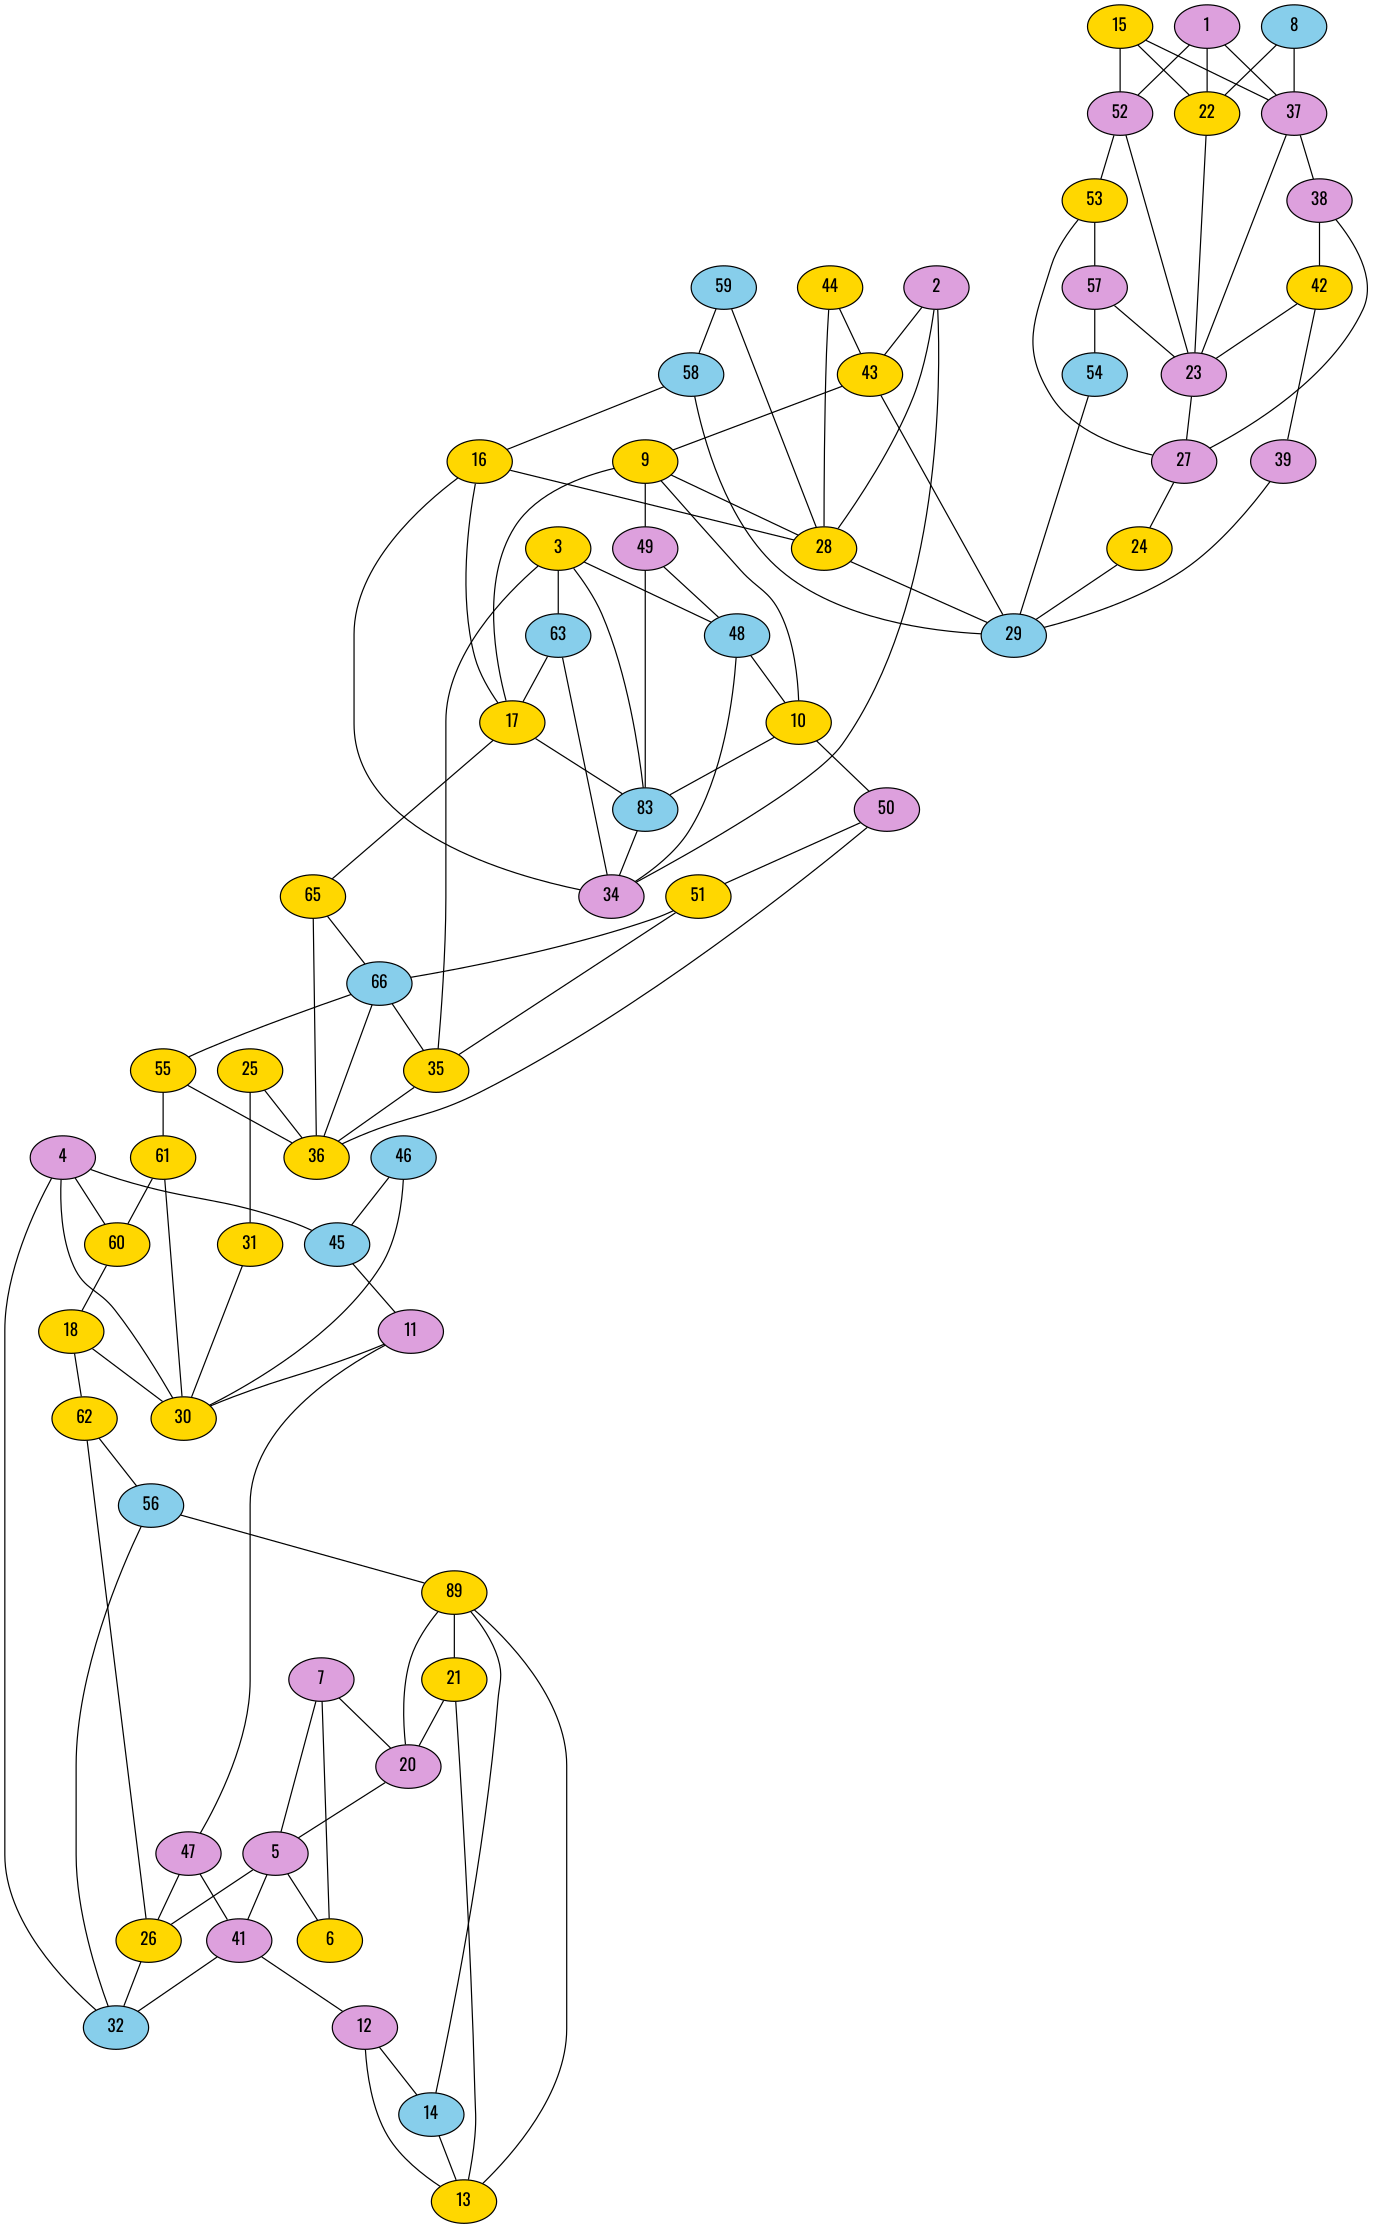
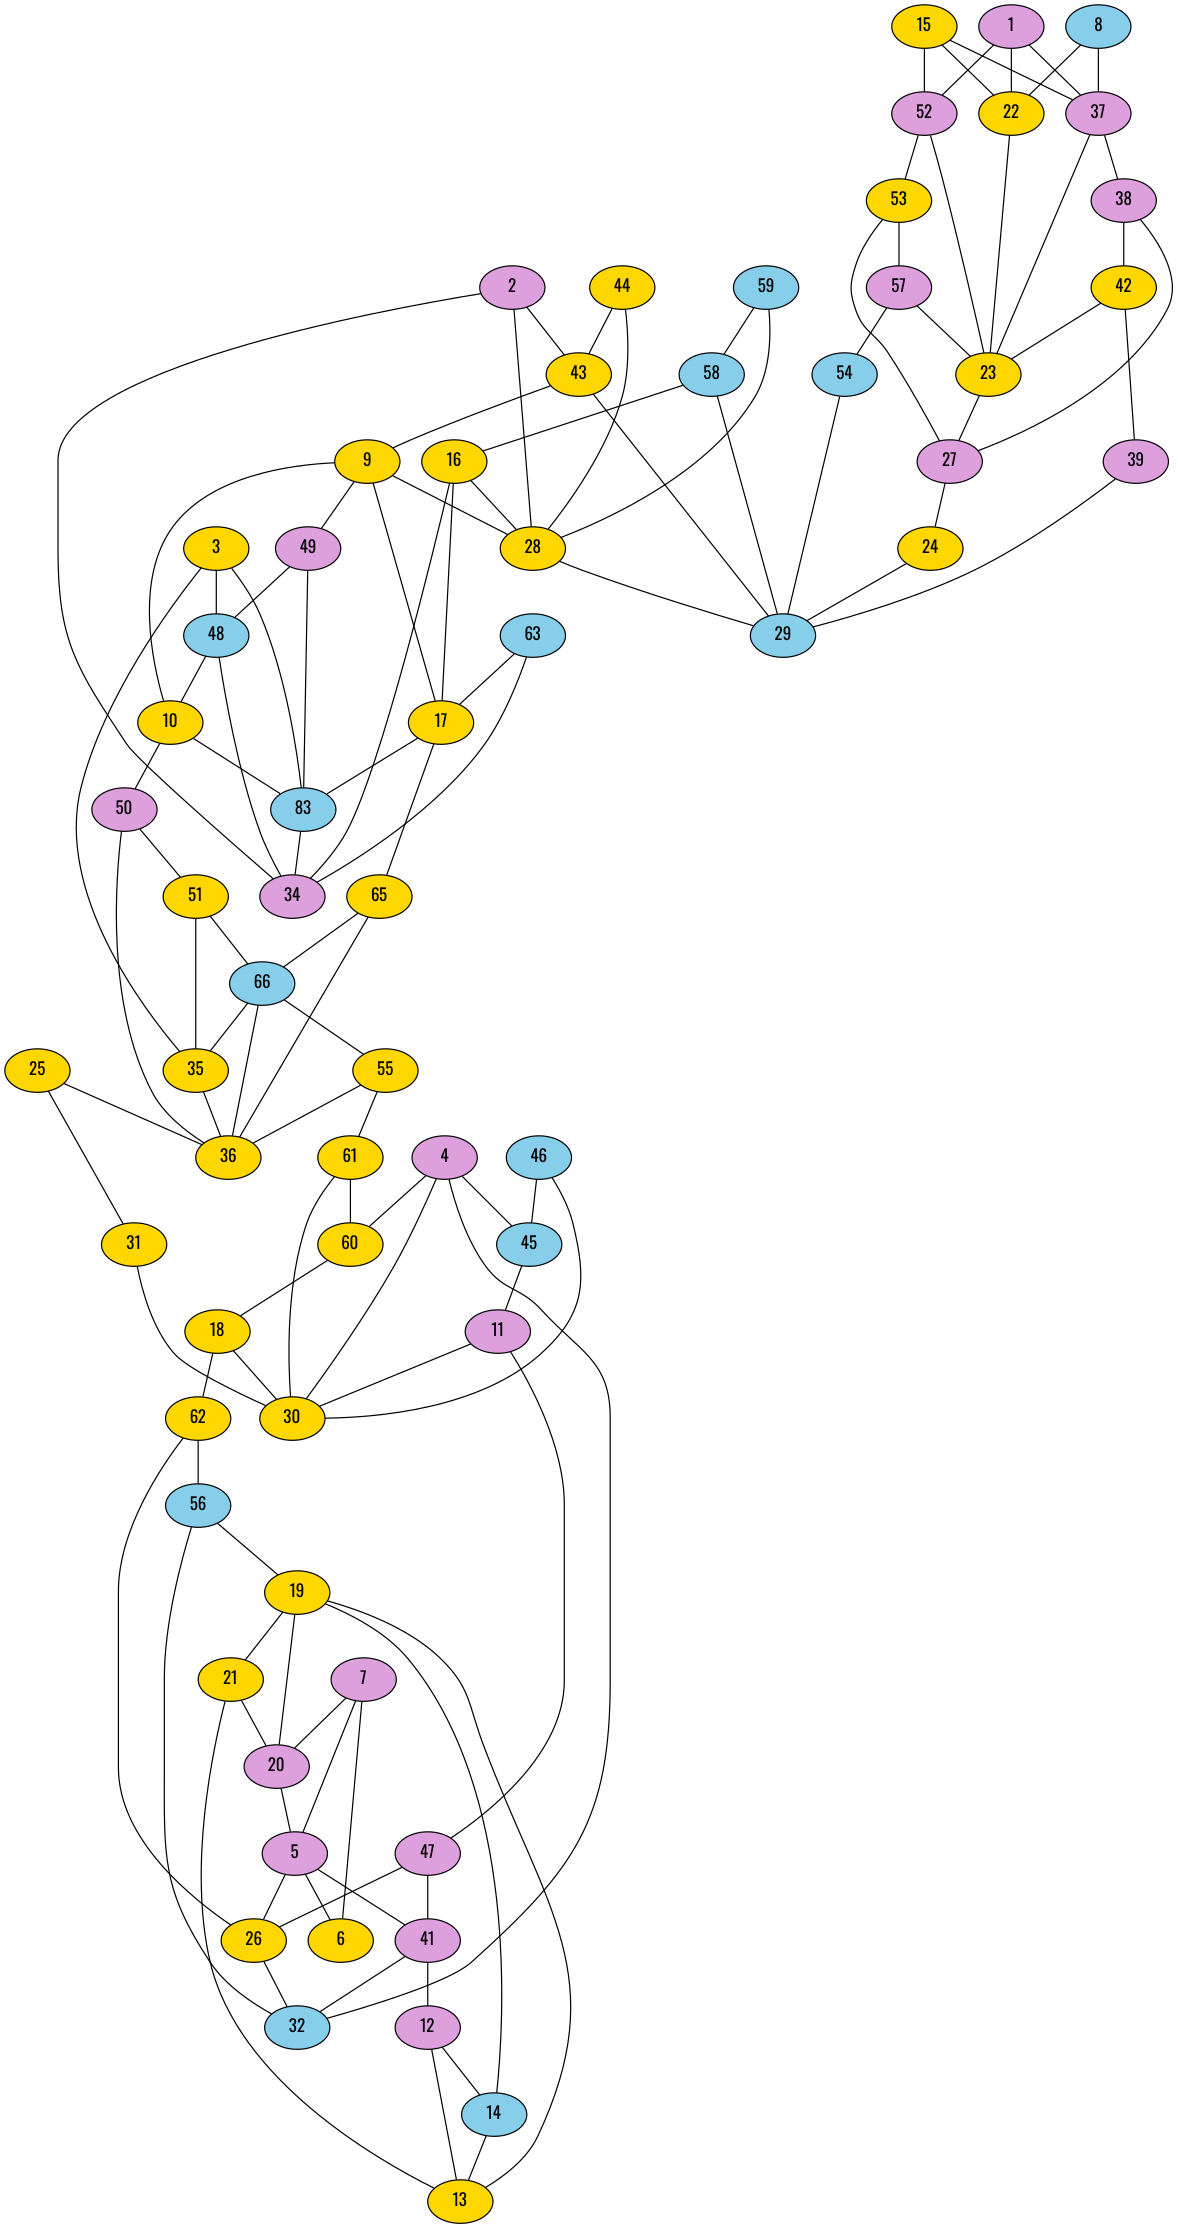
node "23": fillcolor plum -> gold
edge "3" -- "63": removed
node "89": label "89" -> "19"
